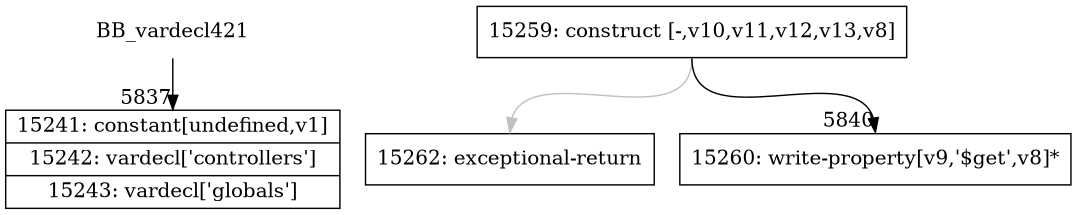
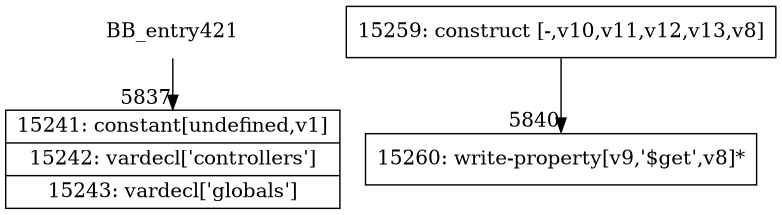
node "BB_vardecl421": label "BB_vardecl421" -> "BB_entry421"
node "15262: exceptional-return": removed
